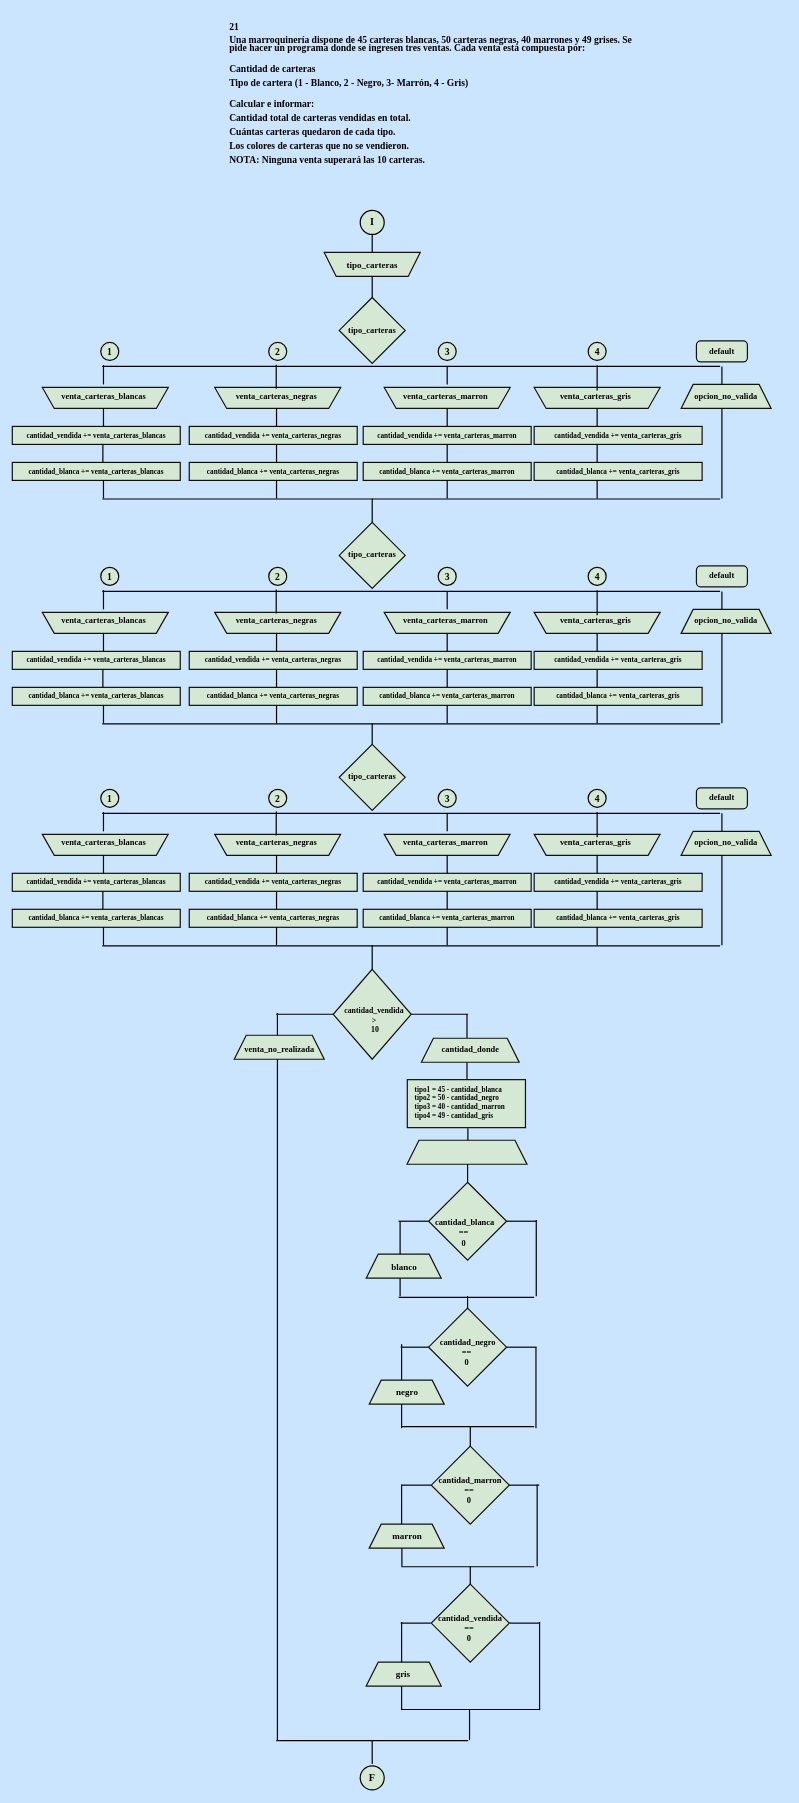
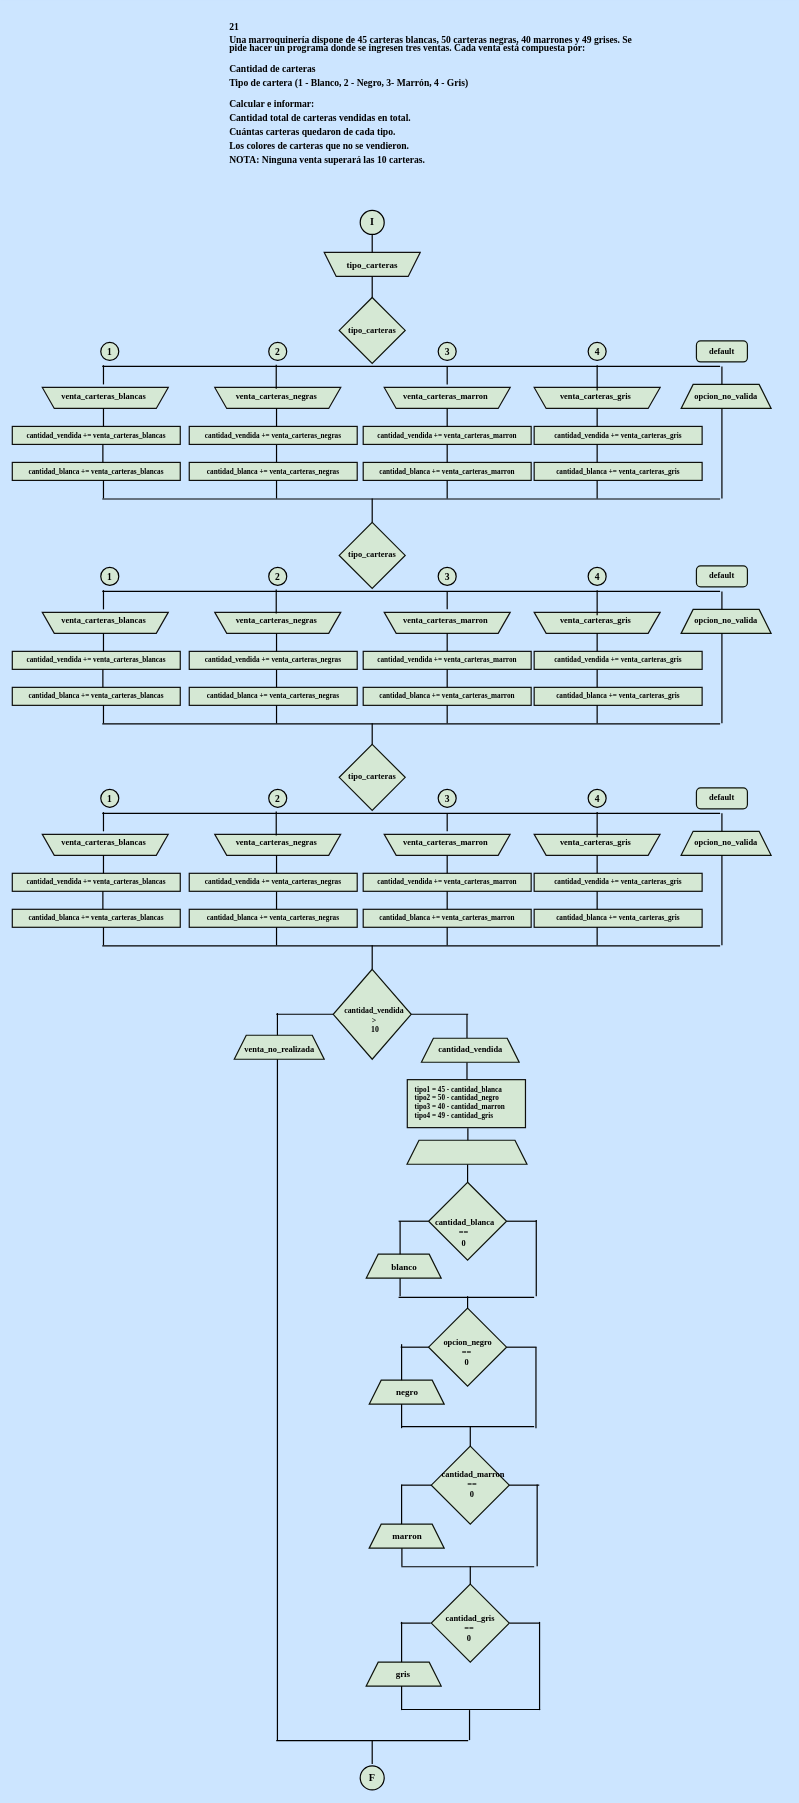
node "cantidad_donde": label "cantidad_donde" -> "cantidad_vendida"
node "cantidad_negro == 0": label "cantidad_negro == 0" -> "opcion_negro == 0"
node "cantidad_marron == 0": moved (470, 1491) -> (473, 1485)
node "cantidad_vendida == 0": label "cantidad_vendida == 0" -> "cantidad_gris == 0"
